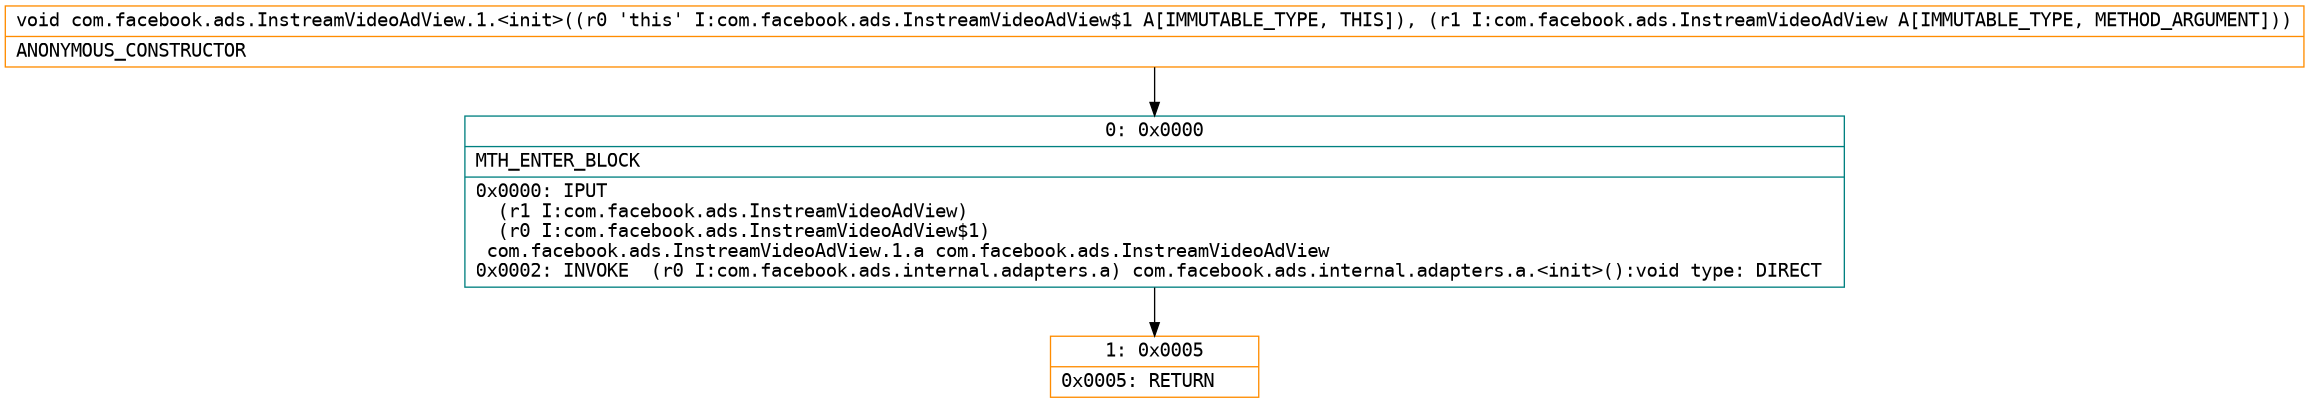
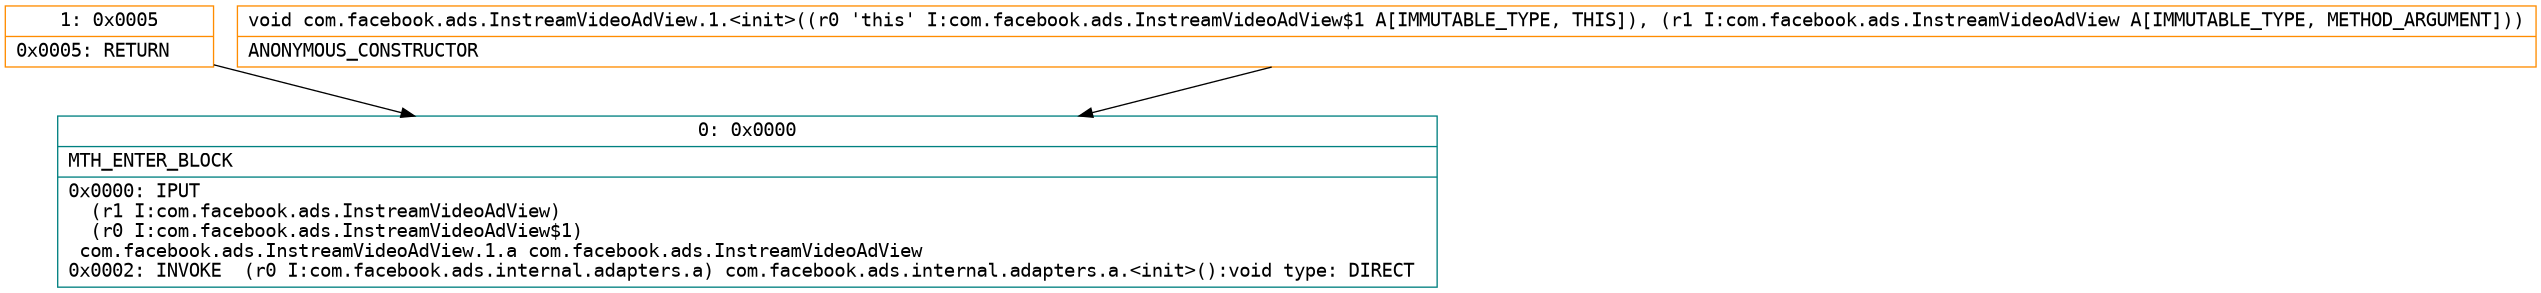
edge "0: 0x0000" -> "1: 0x0005": reversed
